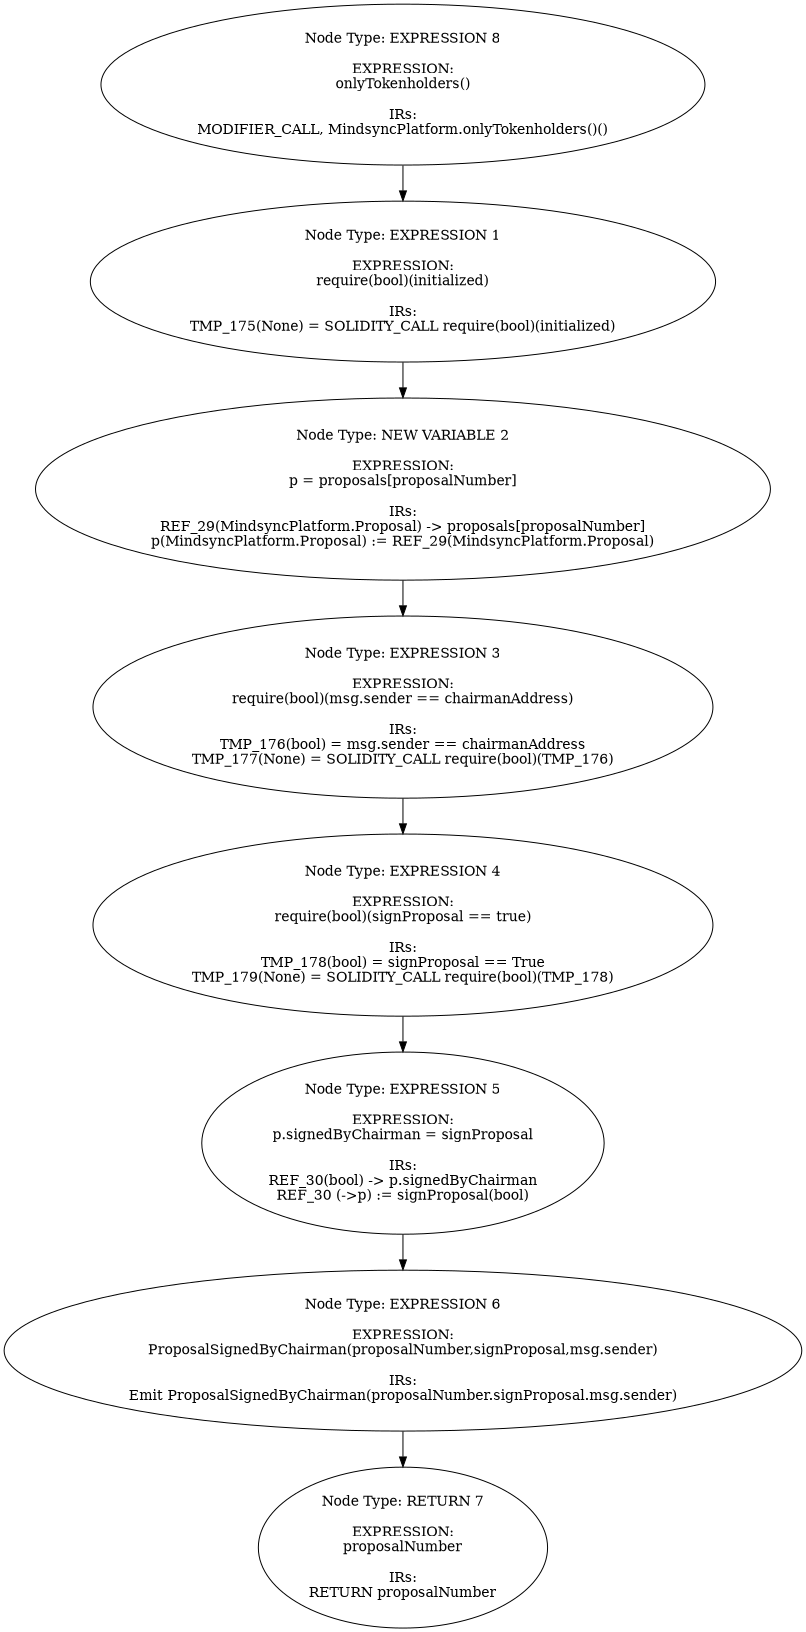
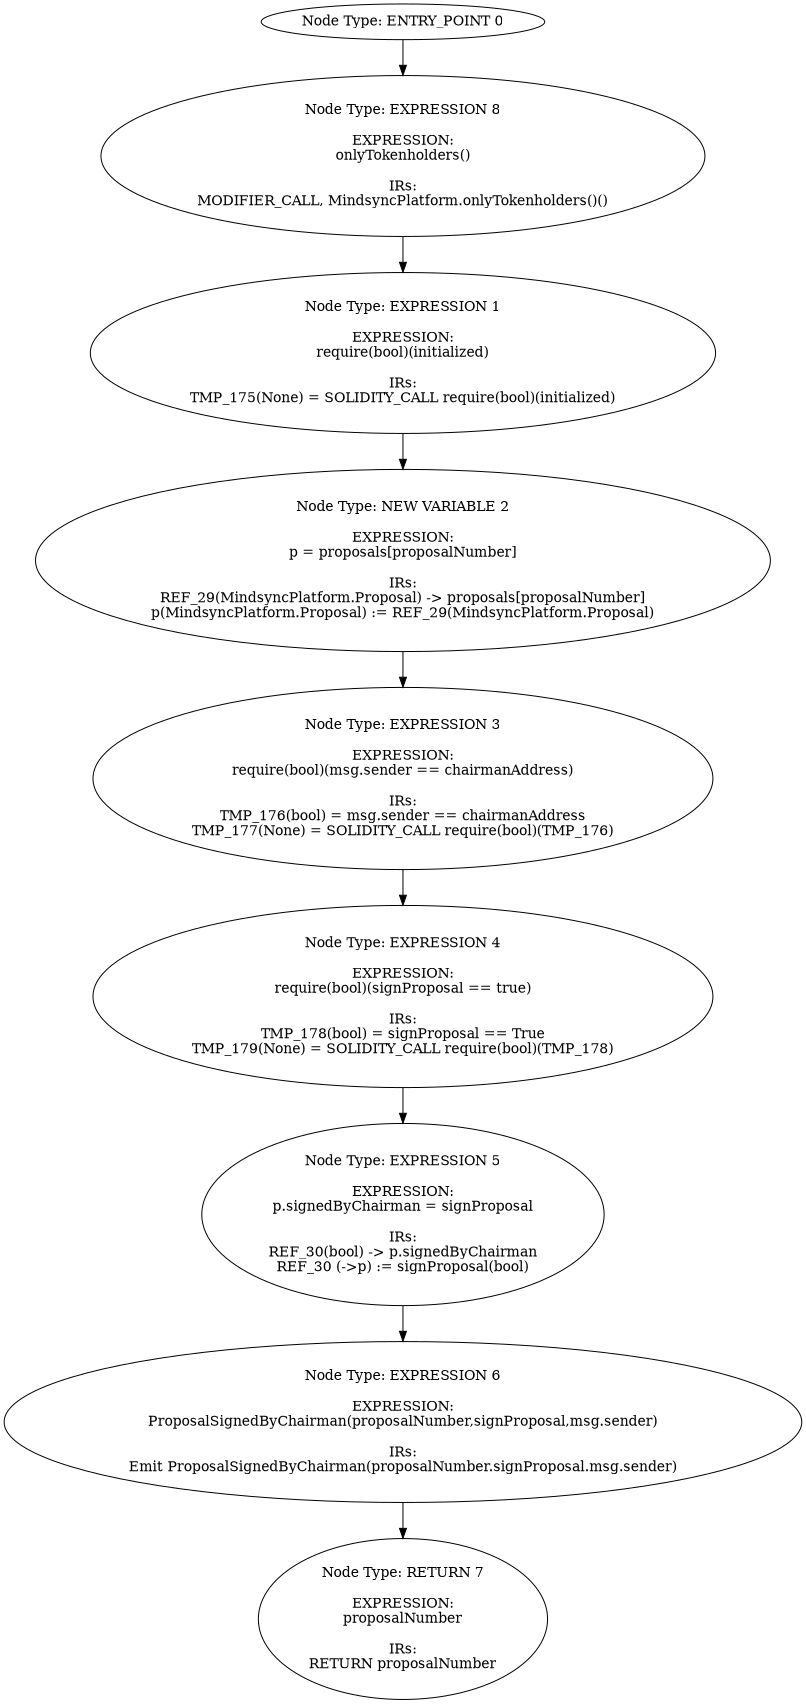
node "Node Type: ENTRY_POINT 0": added
